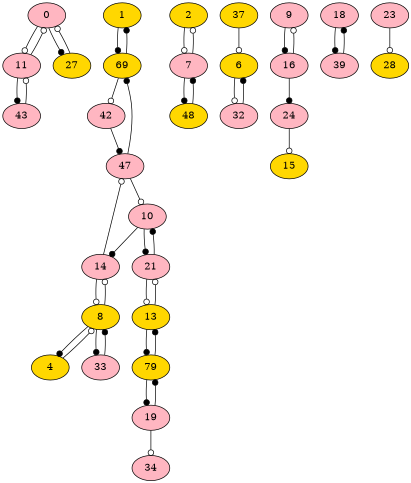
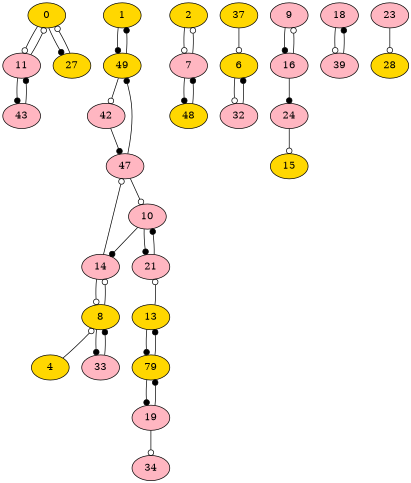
node "0": fillcolor lightpink -> gold
edge "18" -> "39": arrowhead dot -> odot
node "69": label "69" -> "49"
edge "43" -> "11": arrowhead odot -> dot
edge "21" -> "13": removed
edge "8" -> "4": removed
